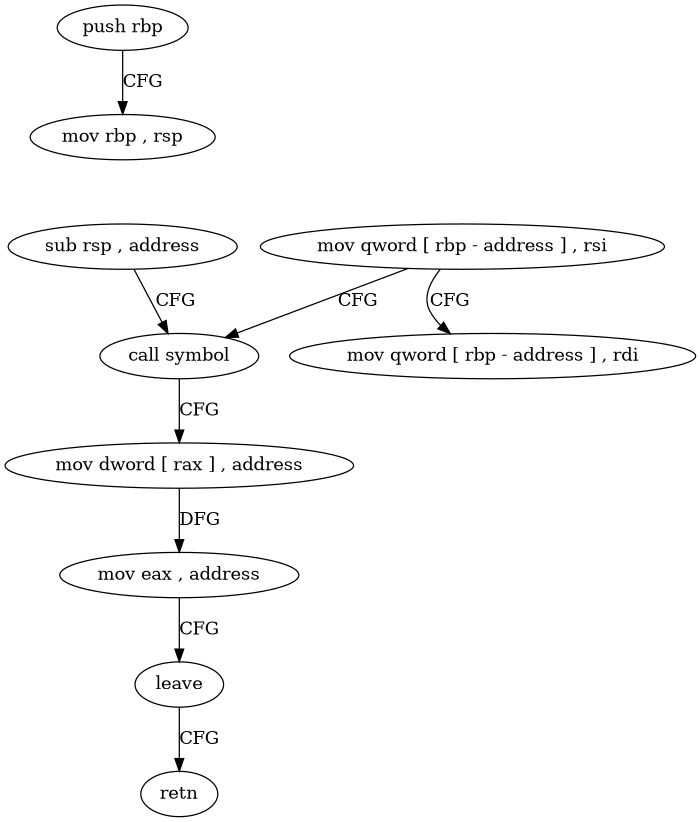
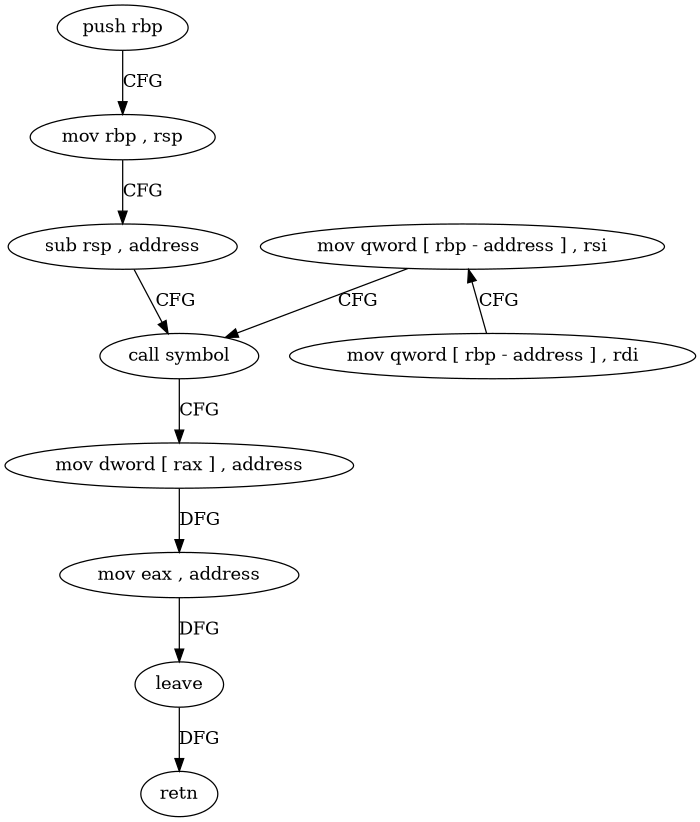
edge "mov rbp , rsp" -> "sub rsp , address": added, label "CFG"
edge "mov qword [ rbp - address ] , rsi" -> "mov qword [ rbp - address ] , rdi": reversed
edge "mov eax , address" -> "leave": label "CFG" -> "DFG"
edge "leave" -> "retn": label "CFG" -> "DFG"
